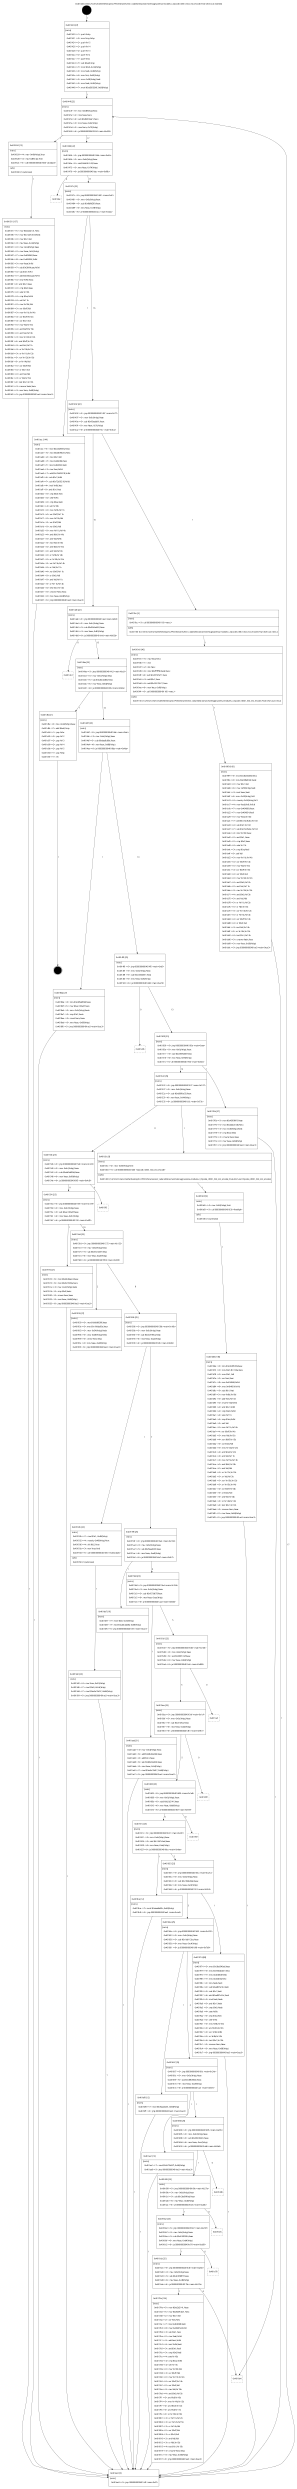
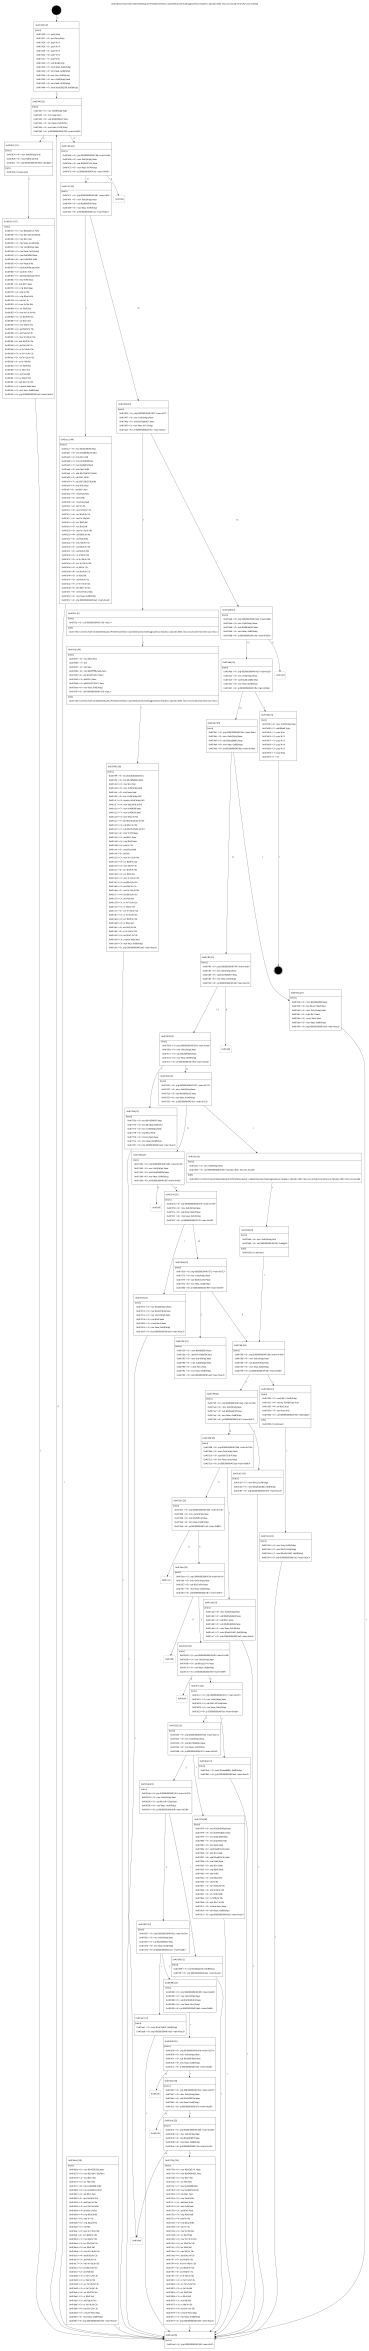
edge "0x401b65 [9]" -> "0x401b6e [138]": now "0x401b65 [9]" -> "0x401586 [25]"
node "0x401dd6": removed
